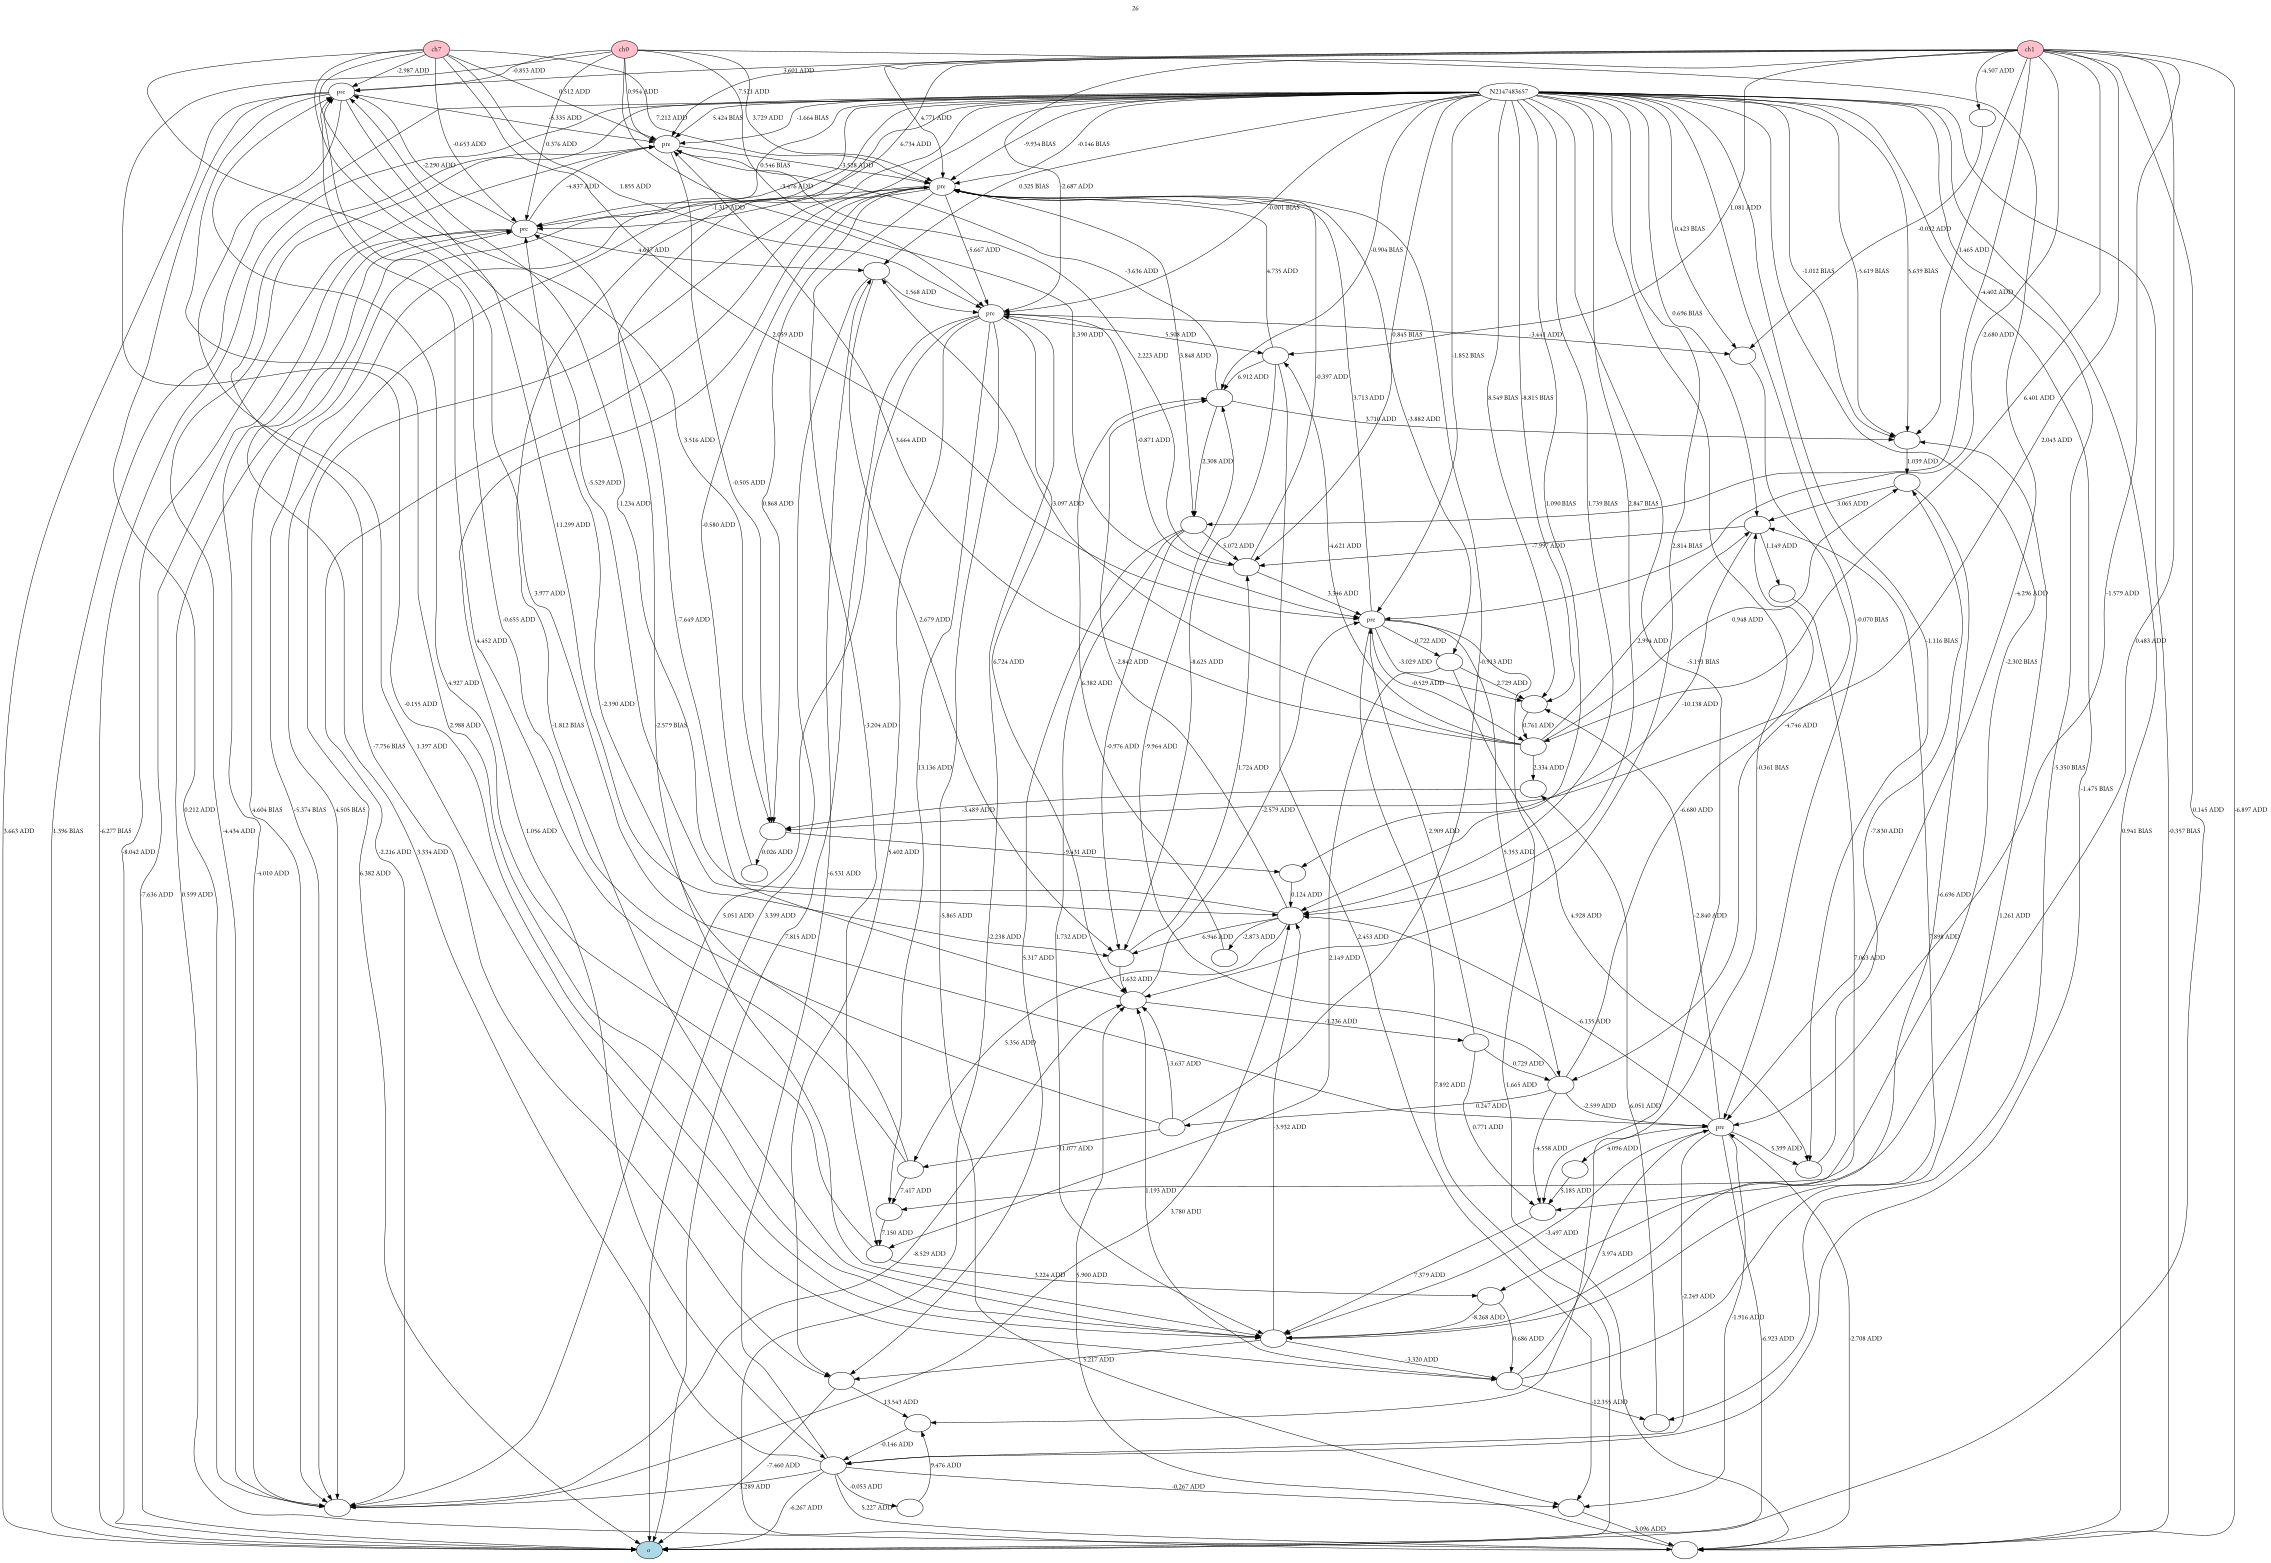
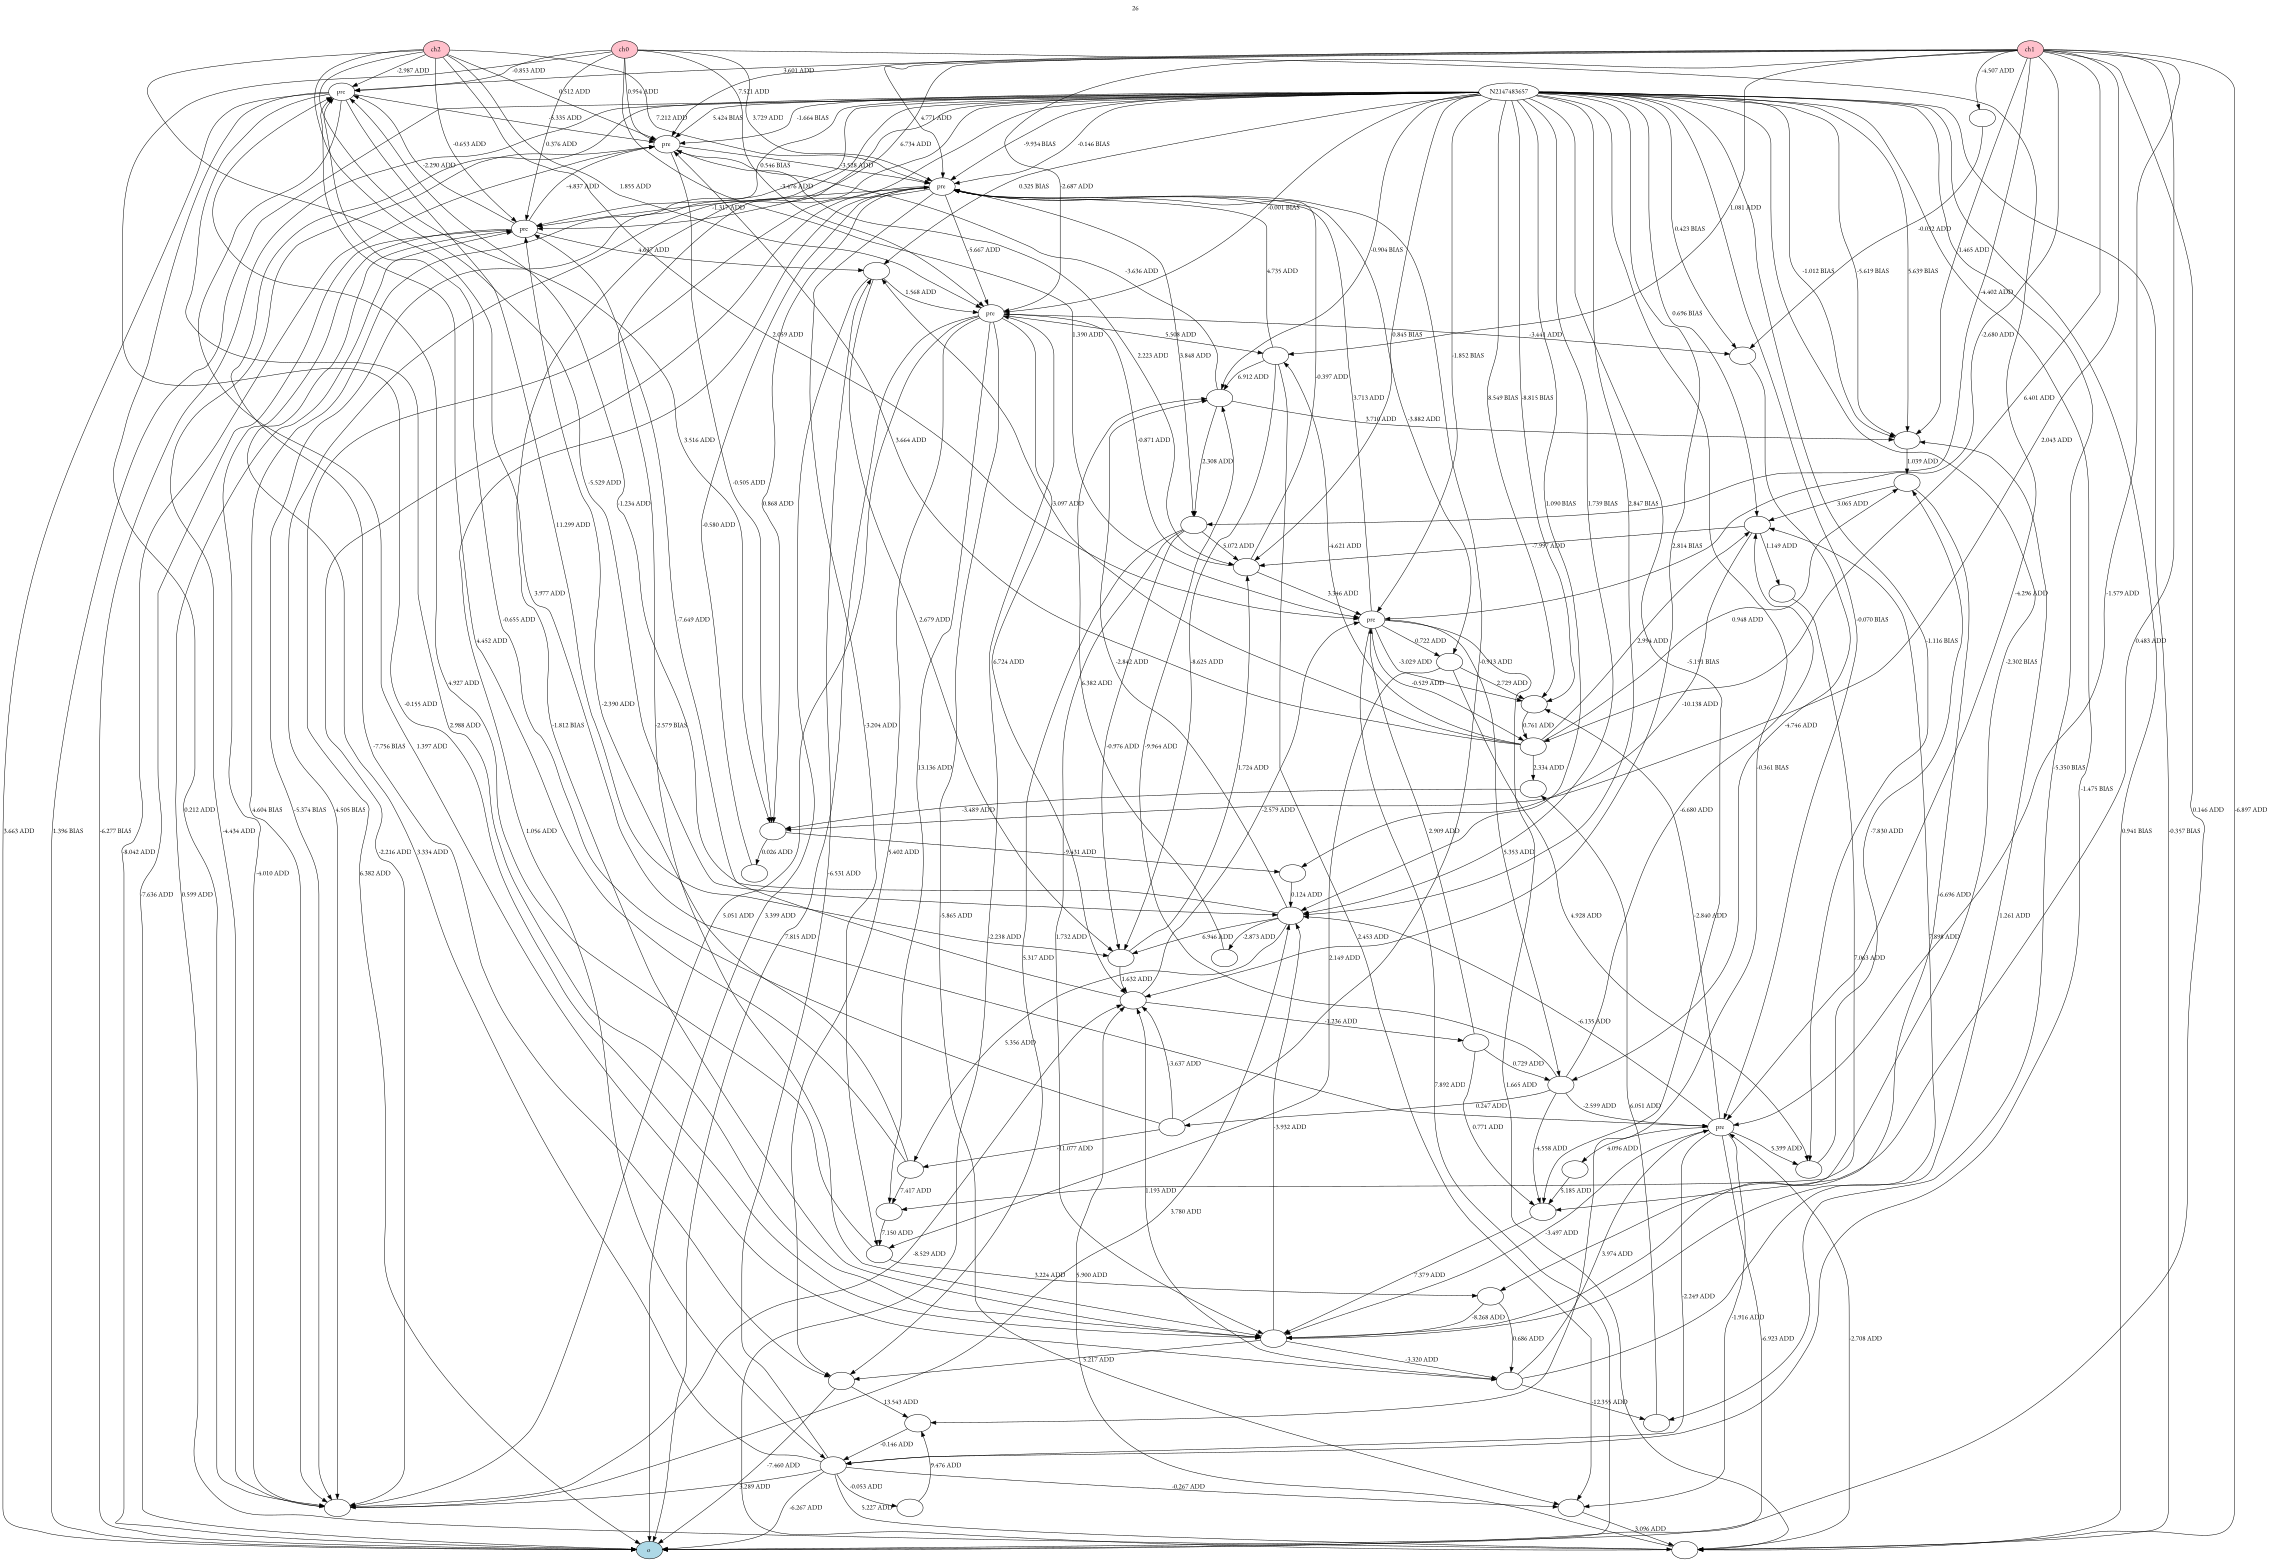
node "ch7": label "ch7" -> "ch2"
edge "ch1" -> "o": label "0.145 ADD" -> "0.146 ADD"
